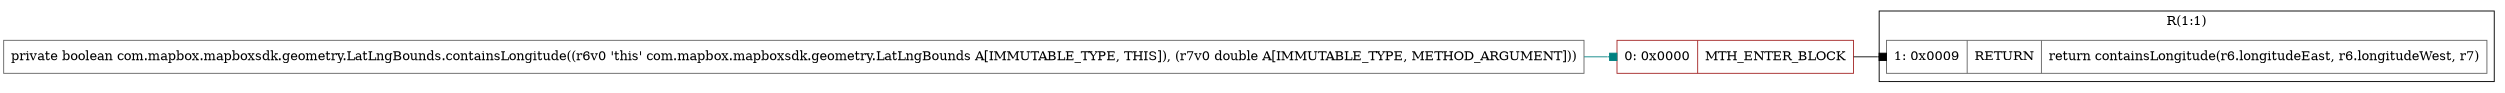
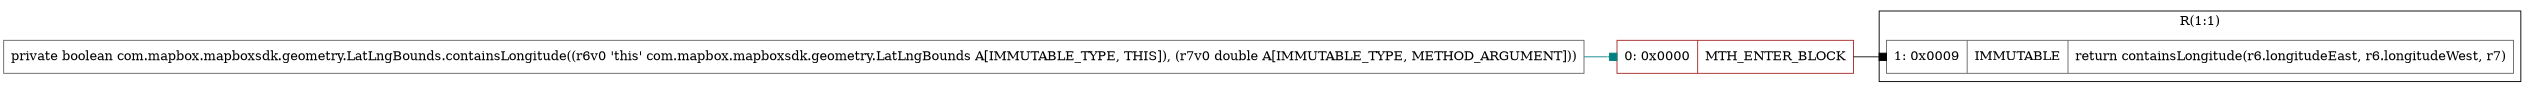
node "1: 0x0009": text "RETURN" -> "IMMUTABLE"
